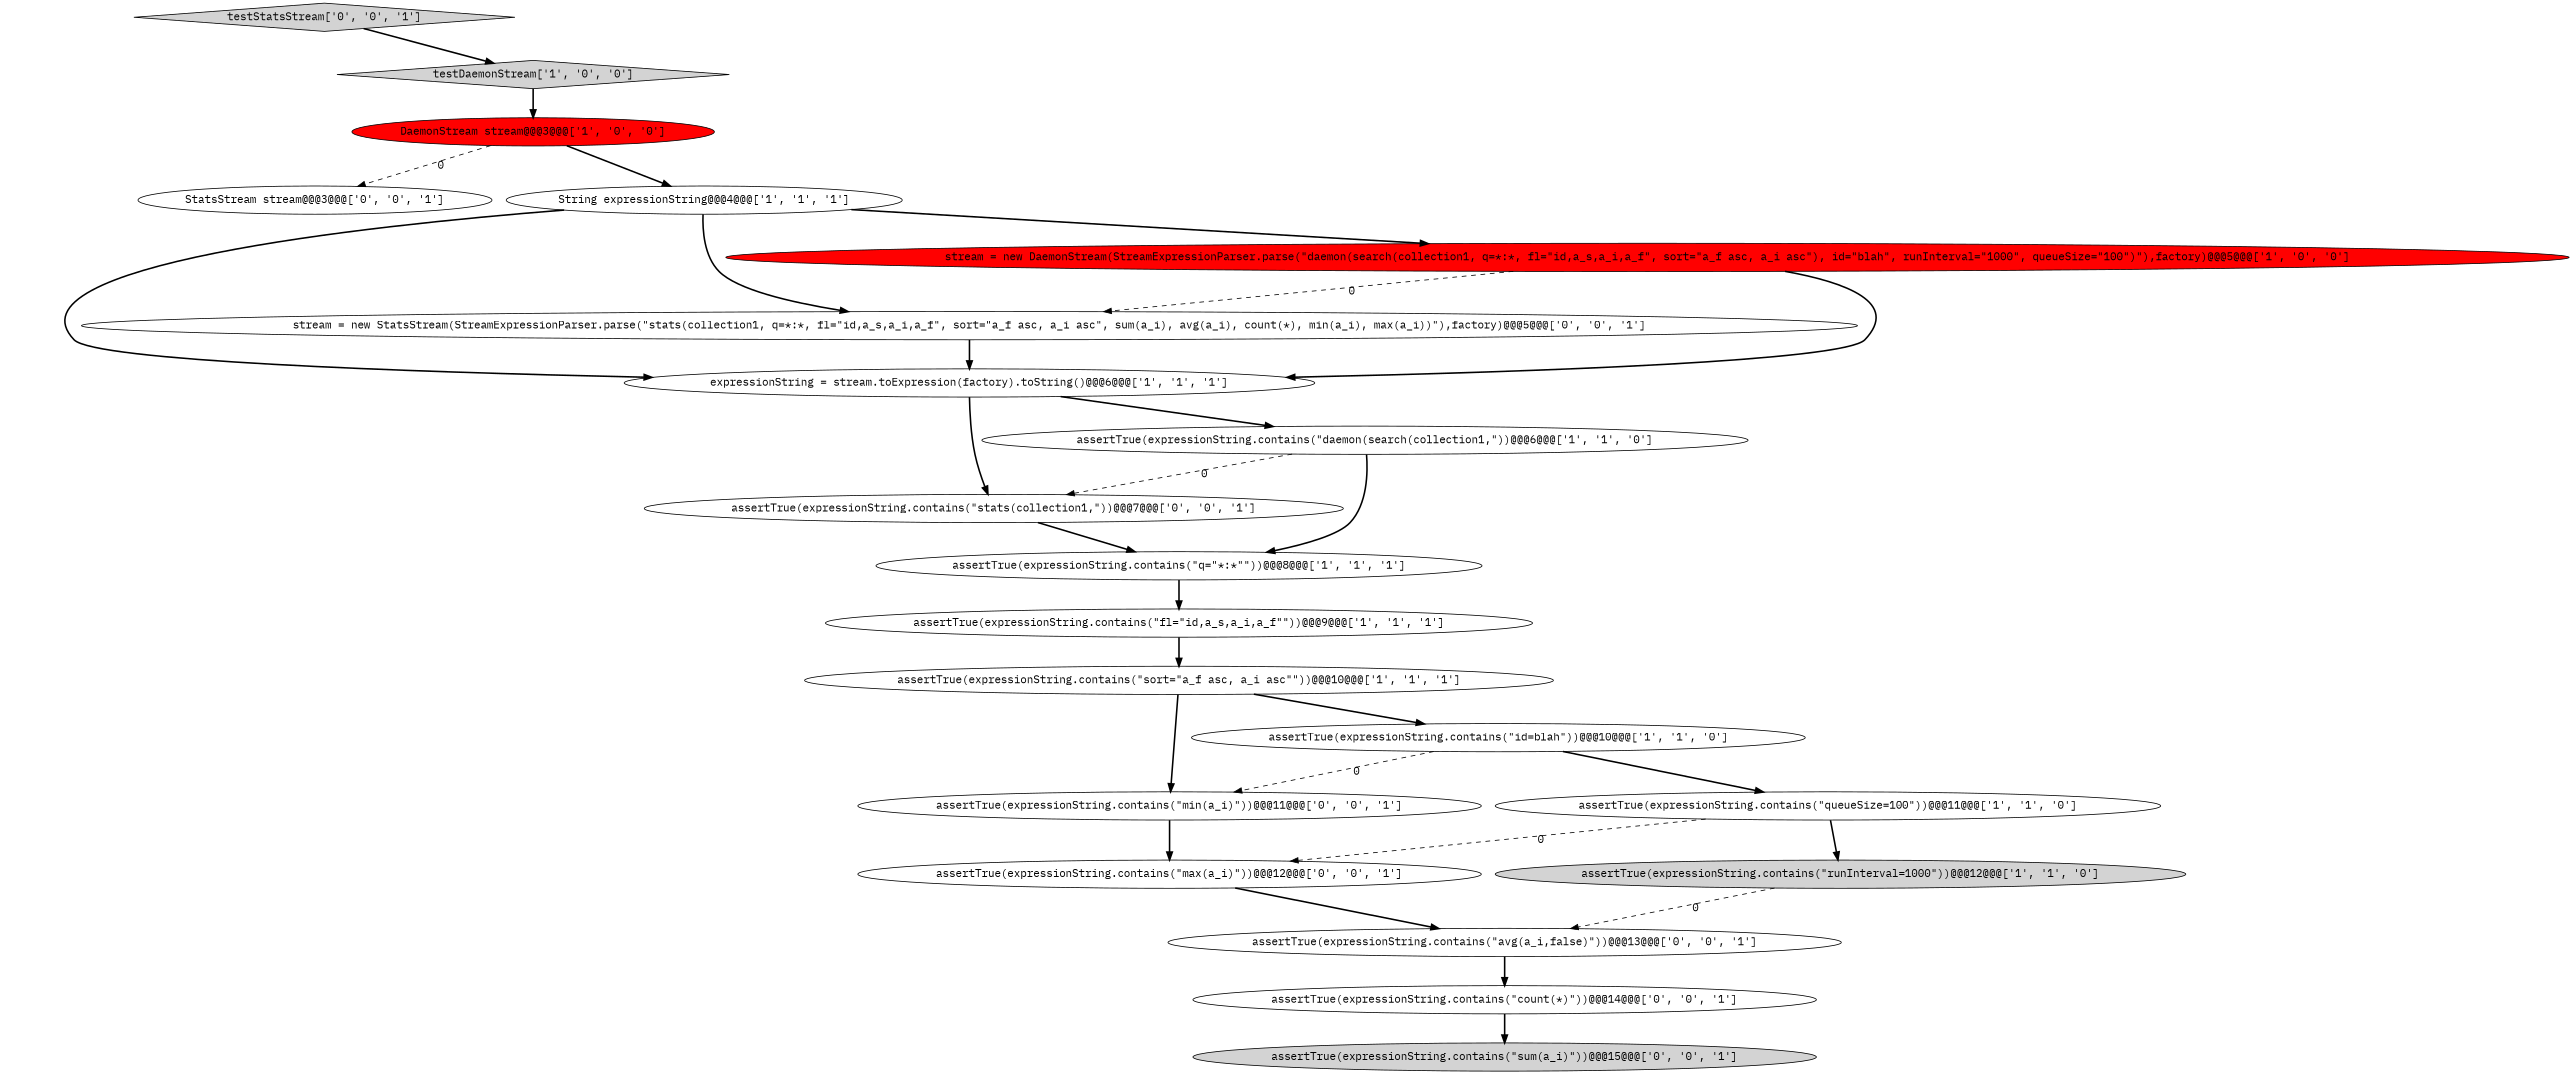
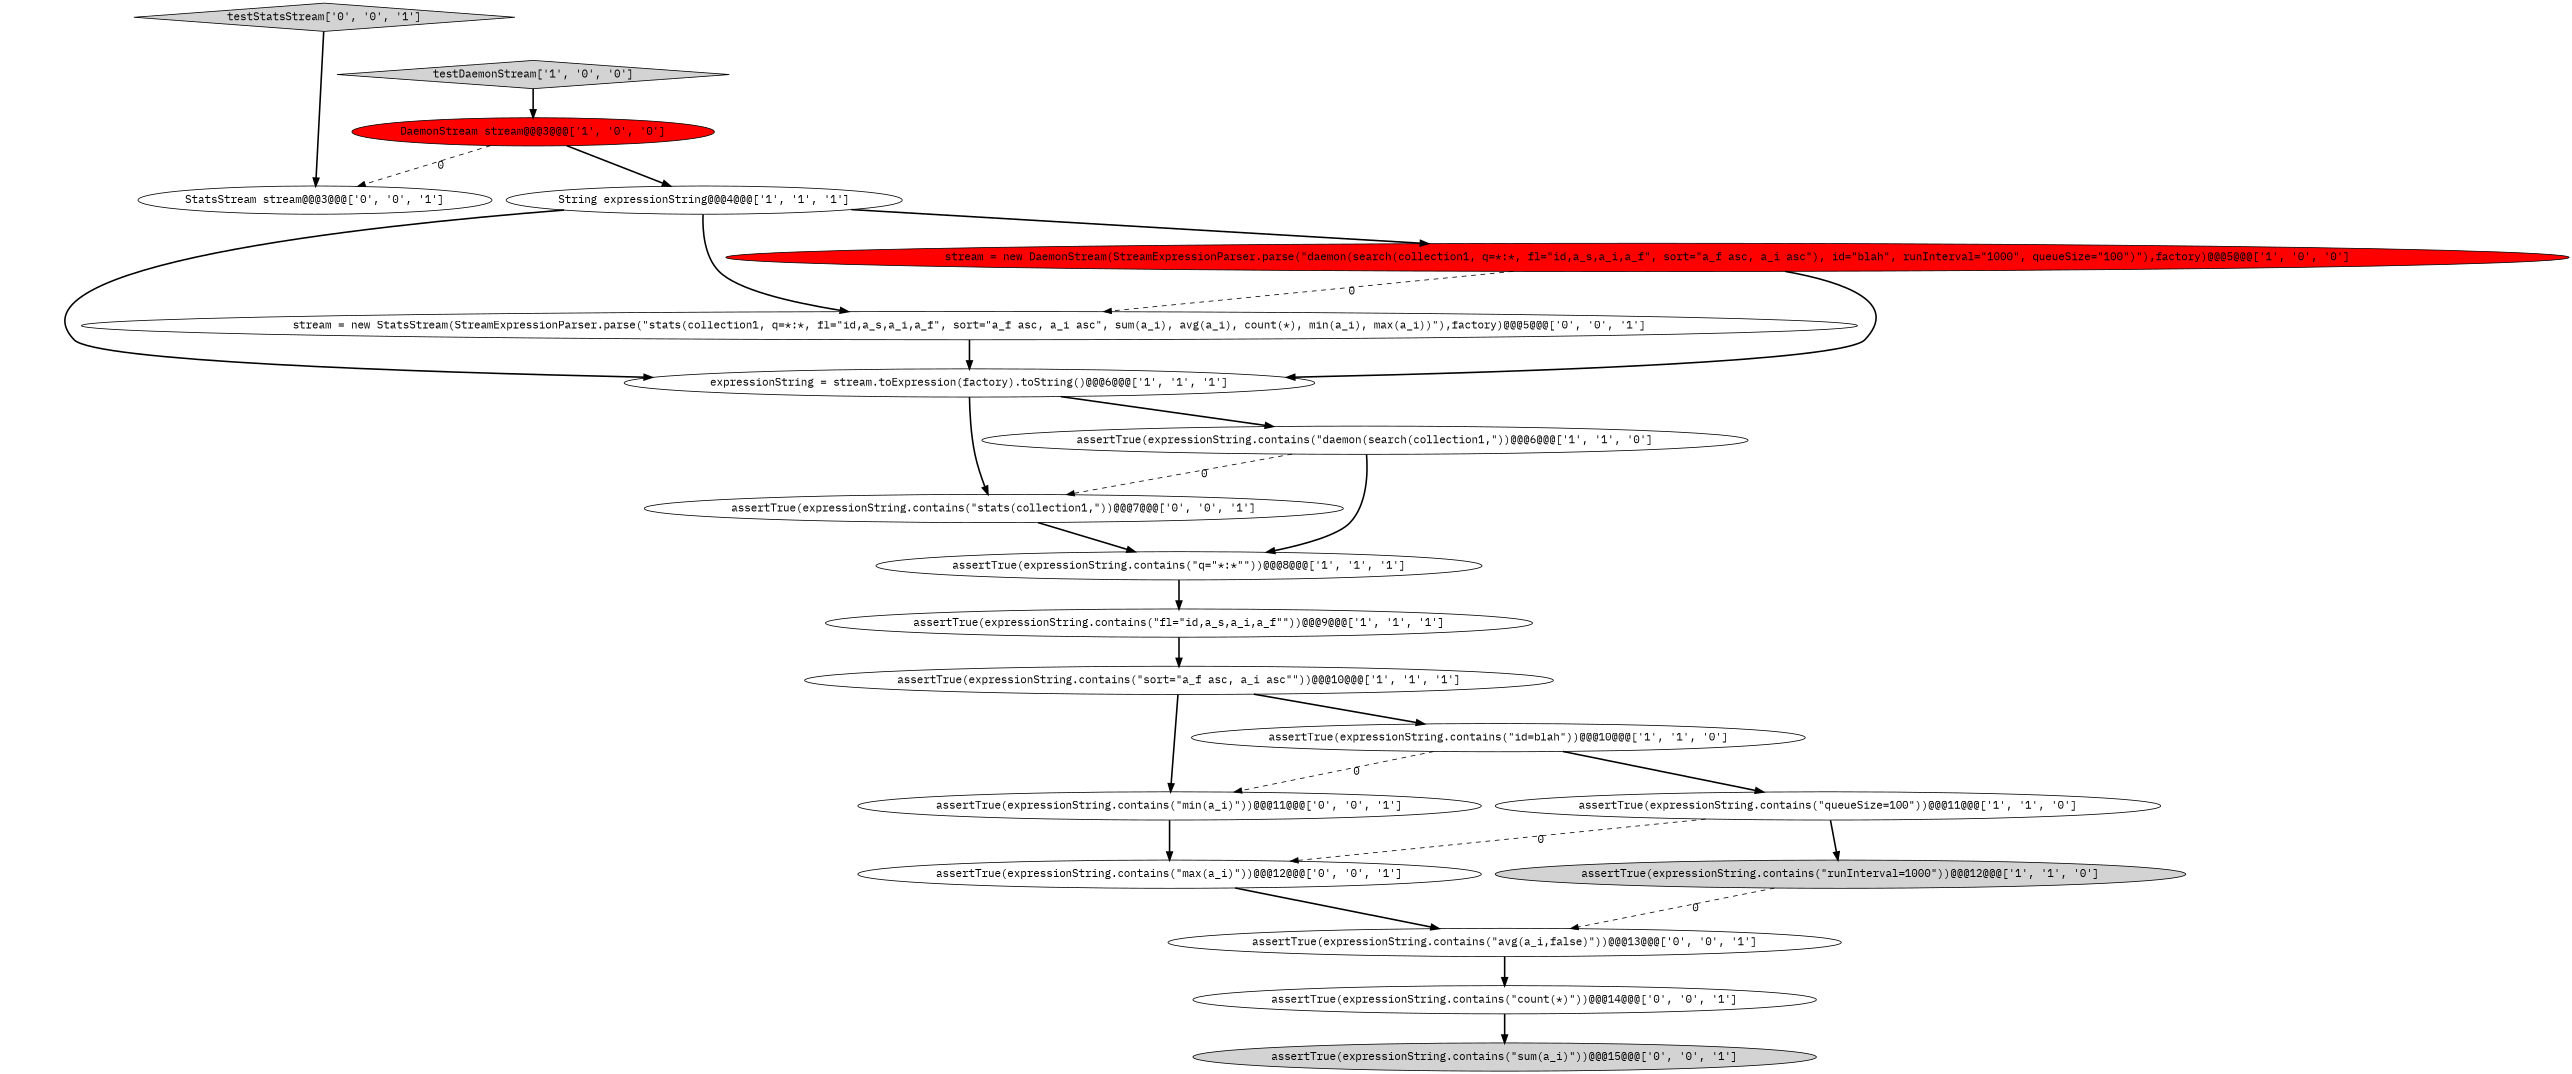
edge "testStatsStream['0', '0', '1']" -> "testDaemonStream['1', '0', '0']": now "testStatsStream['0', '0', '1']" -> "StatsStream stream@@@3@@@['0', '0', '1']"
